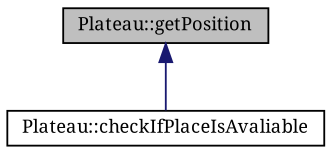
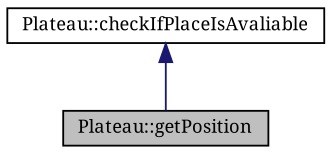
edge "Plateau::checkIfPlaceIsAvaliable" -> "Plateau::getPosition": reversed
